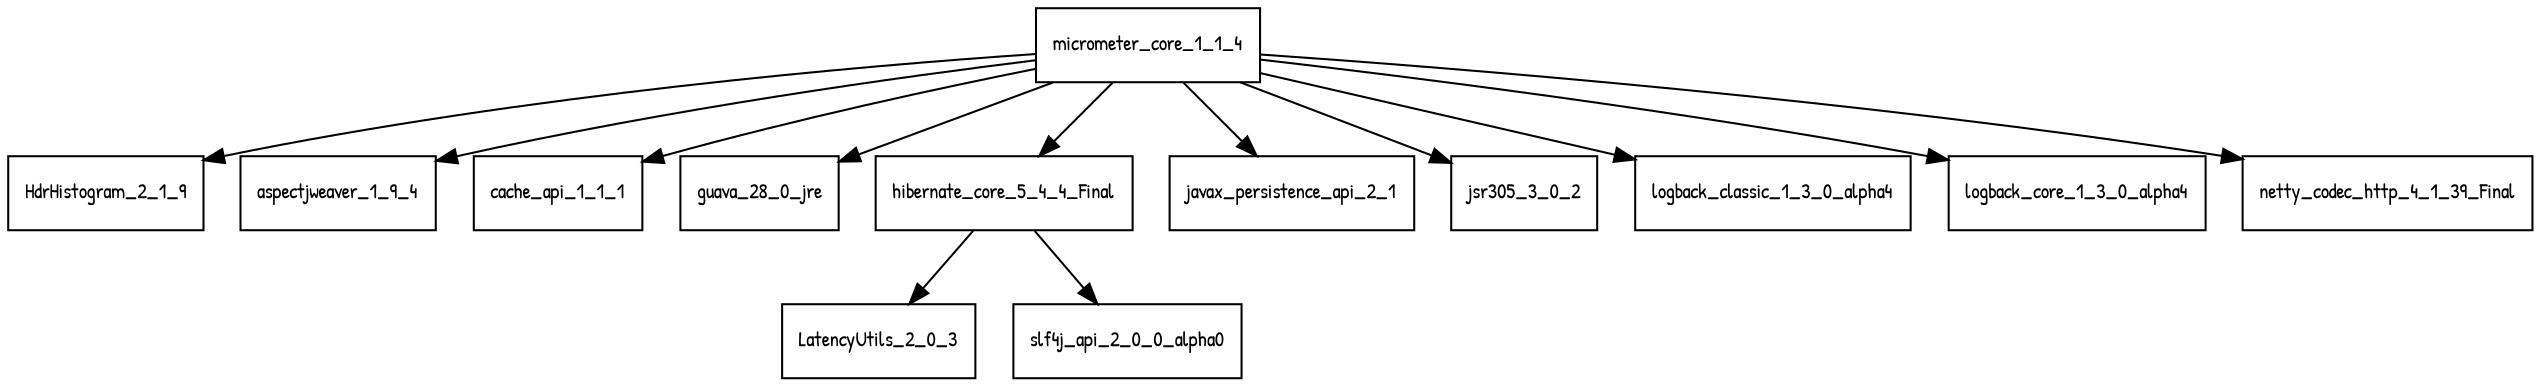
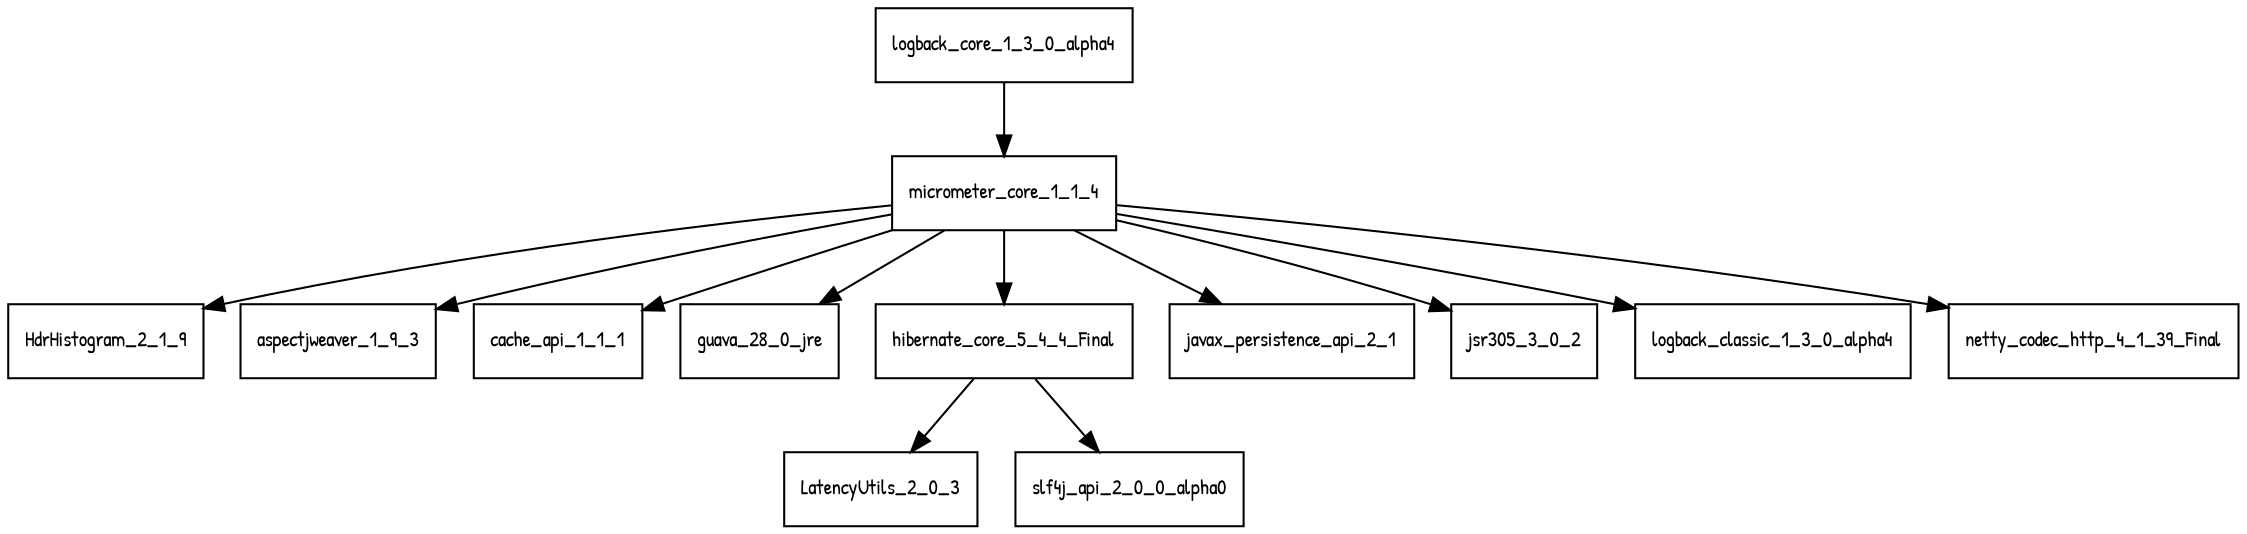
edge "micrometer_core_1_1_4" -> "logback_core_1_3_0_alpha4": reversed
node "aspectjweaver_1_9_4": label "aspectjweaver_1_9_4" -> "aspectjweaver_1_9_3"
